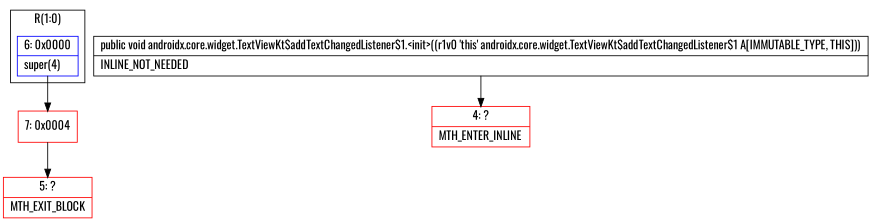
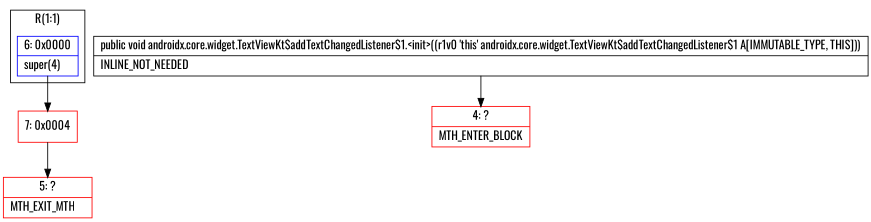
cluster "R(1:0)": label "R(1:0)" -> "R(1:1)"
node "4: ?": text "MTH_ENTER_INLINE" -> "MTH_ENTER_BLOCK"
node "5: ?": text "MTH_EXIT_BLOCK" -> "MTH_EXIT_MTH"
